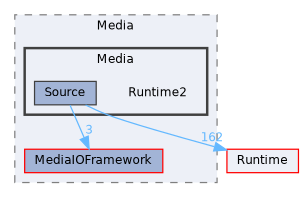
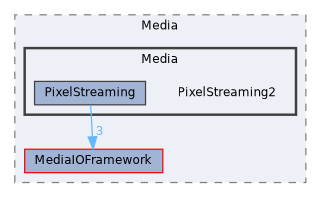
node "Source": label "Source" -> "PixelStreaming"
node "Runtime2": label "Runtime2" -> "PixelStreaming2"
node "Runtime": removed
